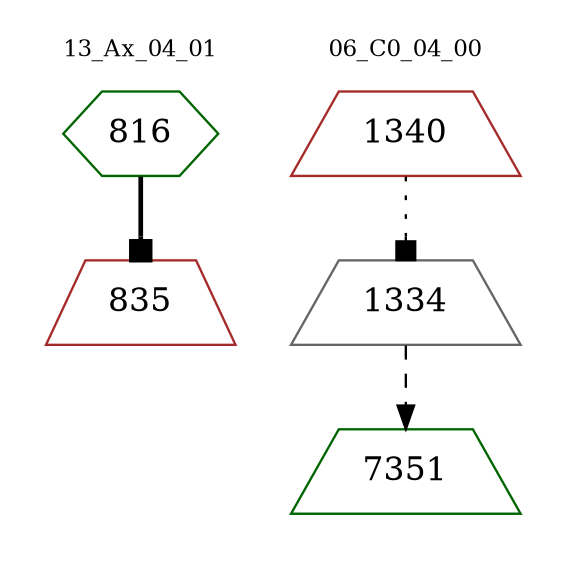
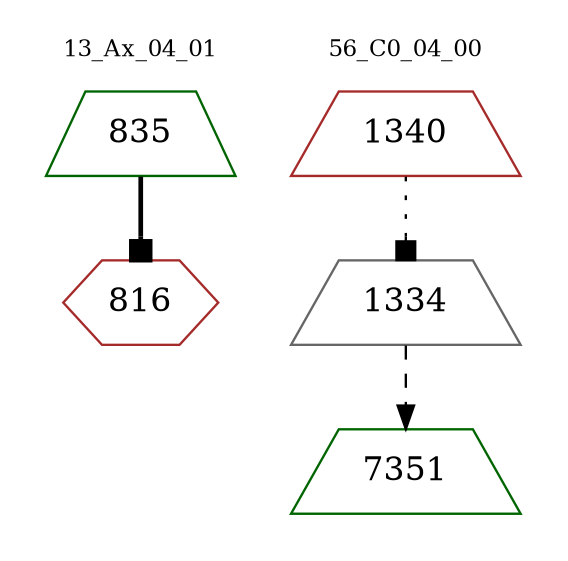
cluster "06_C0_04_00": label "06_C0_04_00" -> "56_C0_04_00"
node "816": color darkgreen -> brown
edge "816" -> "835": reversed
node "835": color brown -> darkgreen
